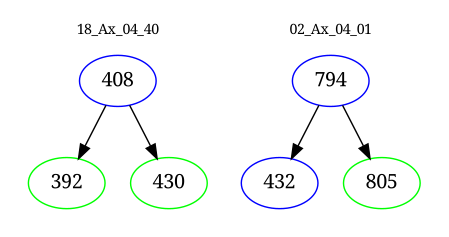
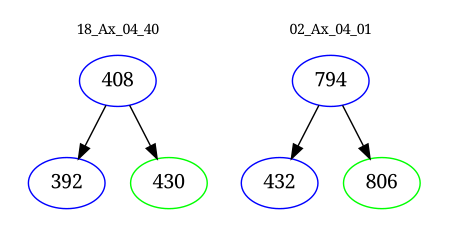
node "392": color green -> blue
node "805": label "805" -> "806"
